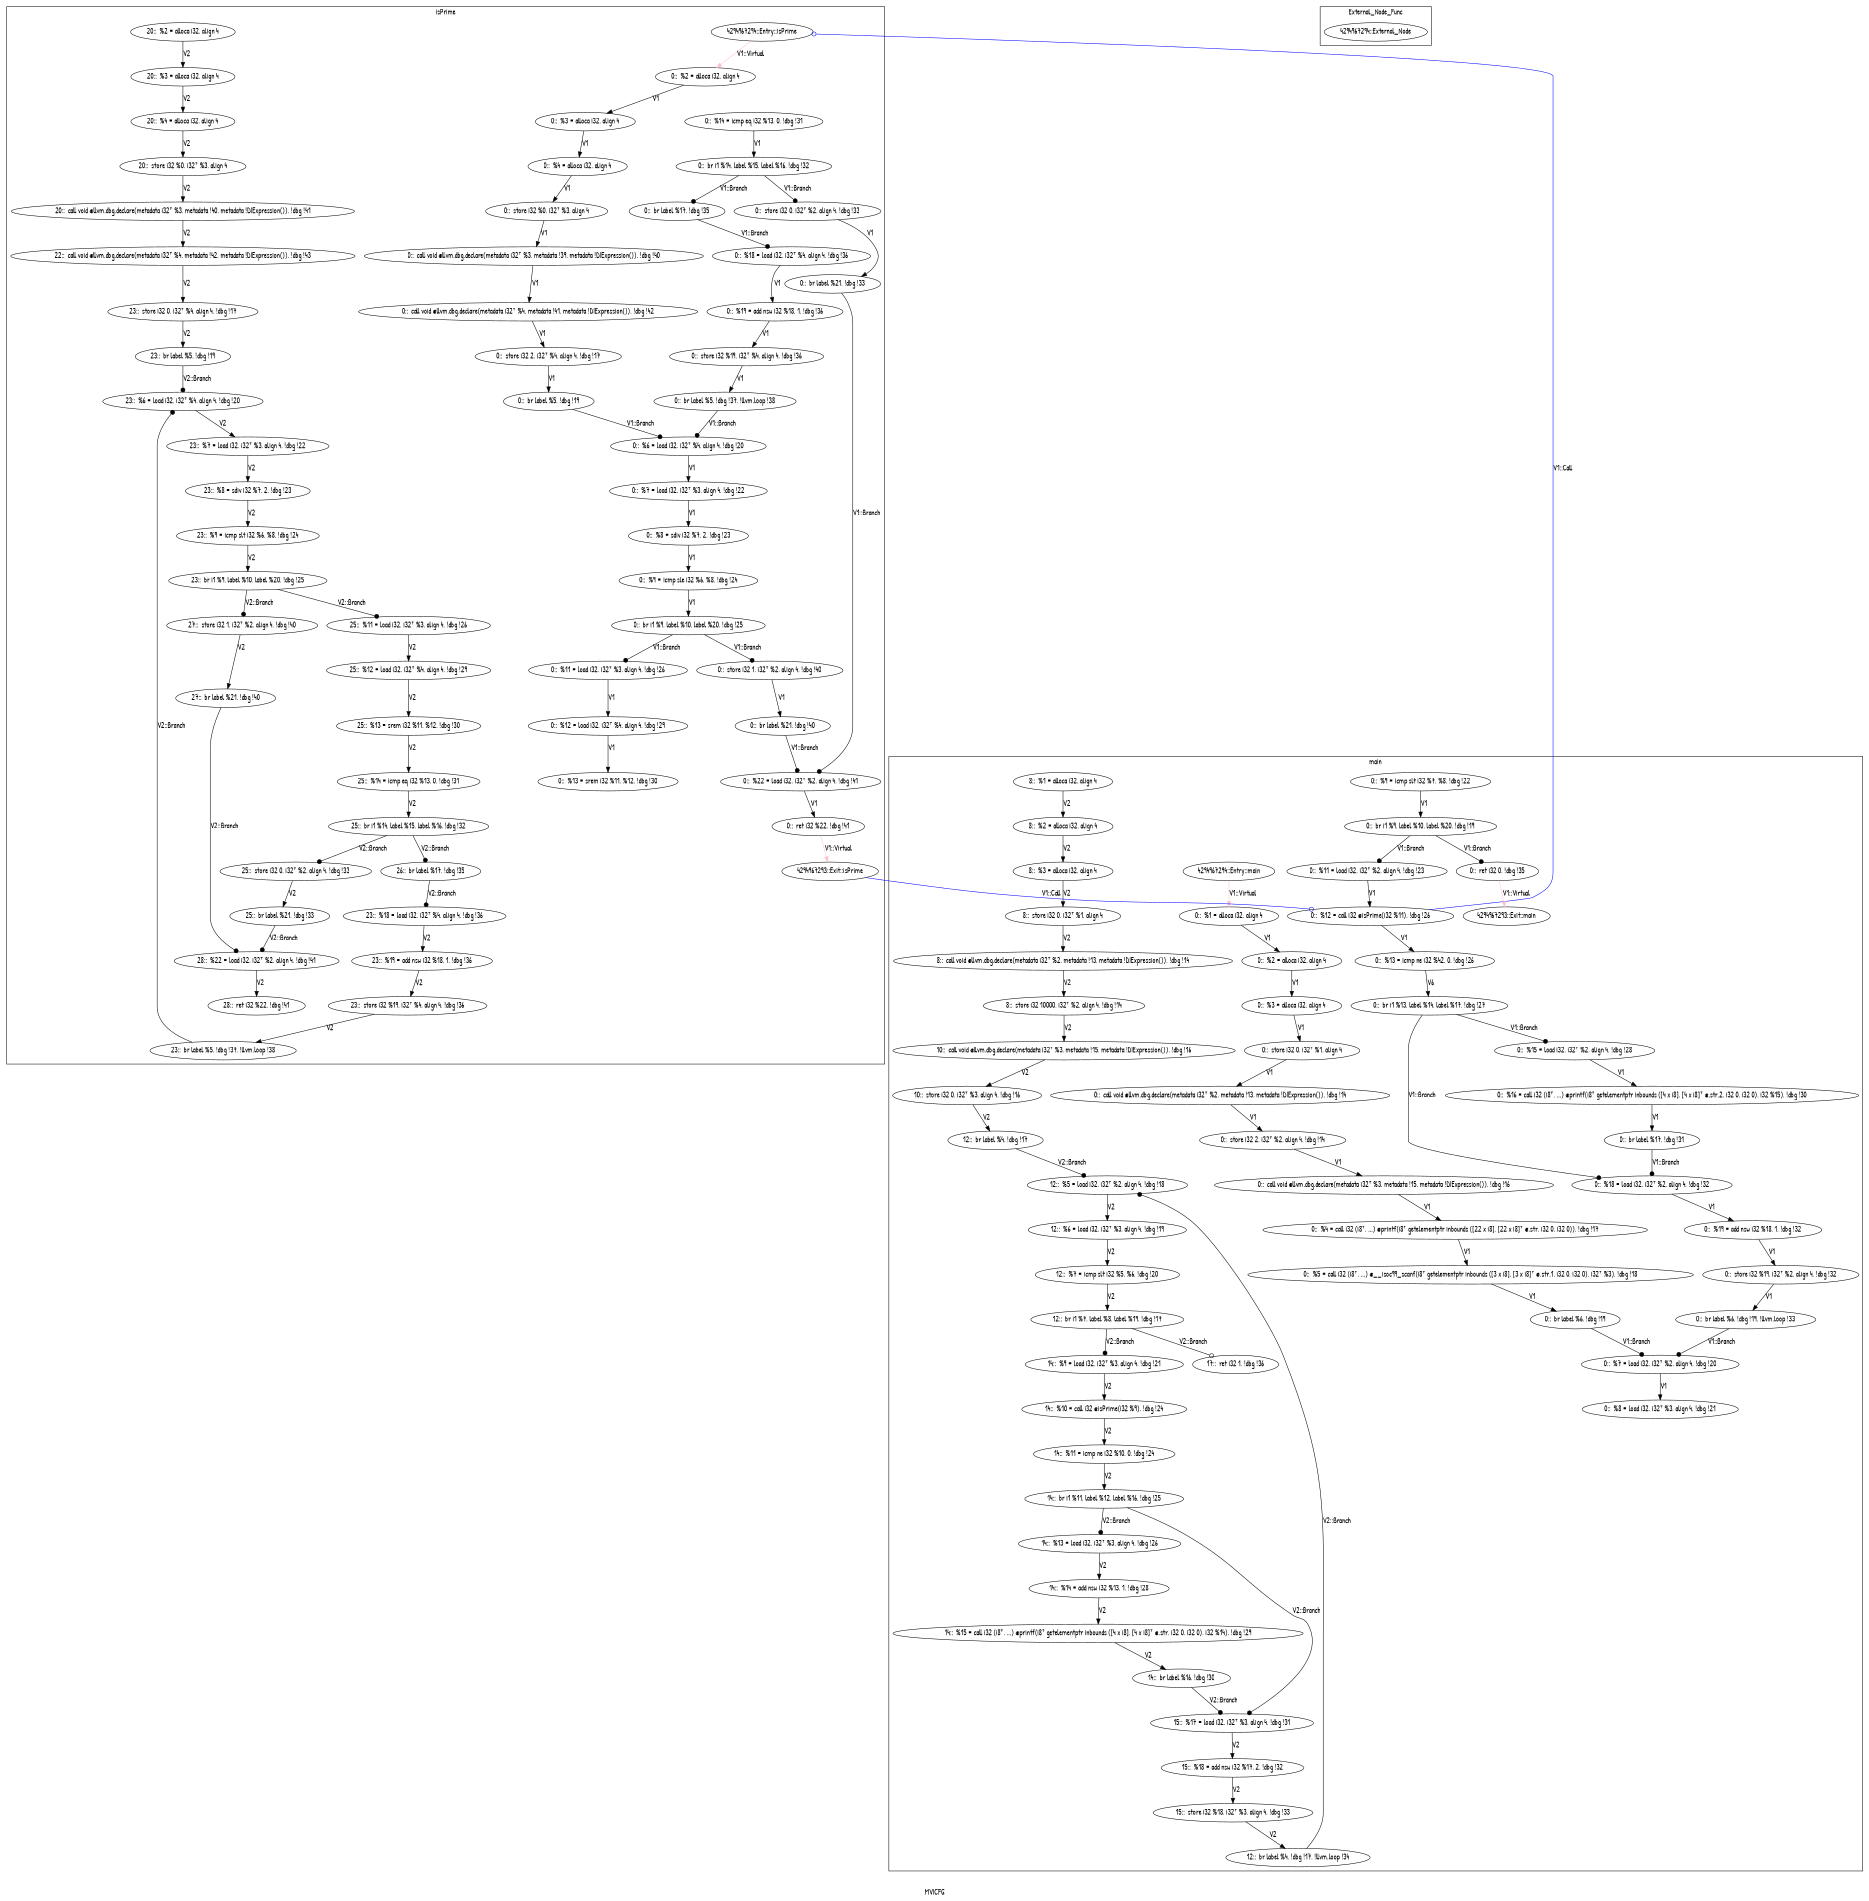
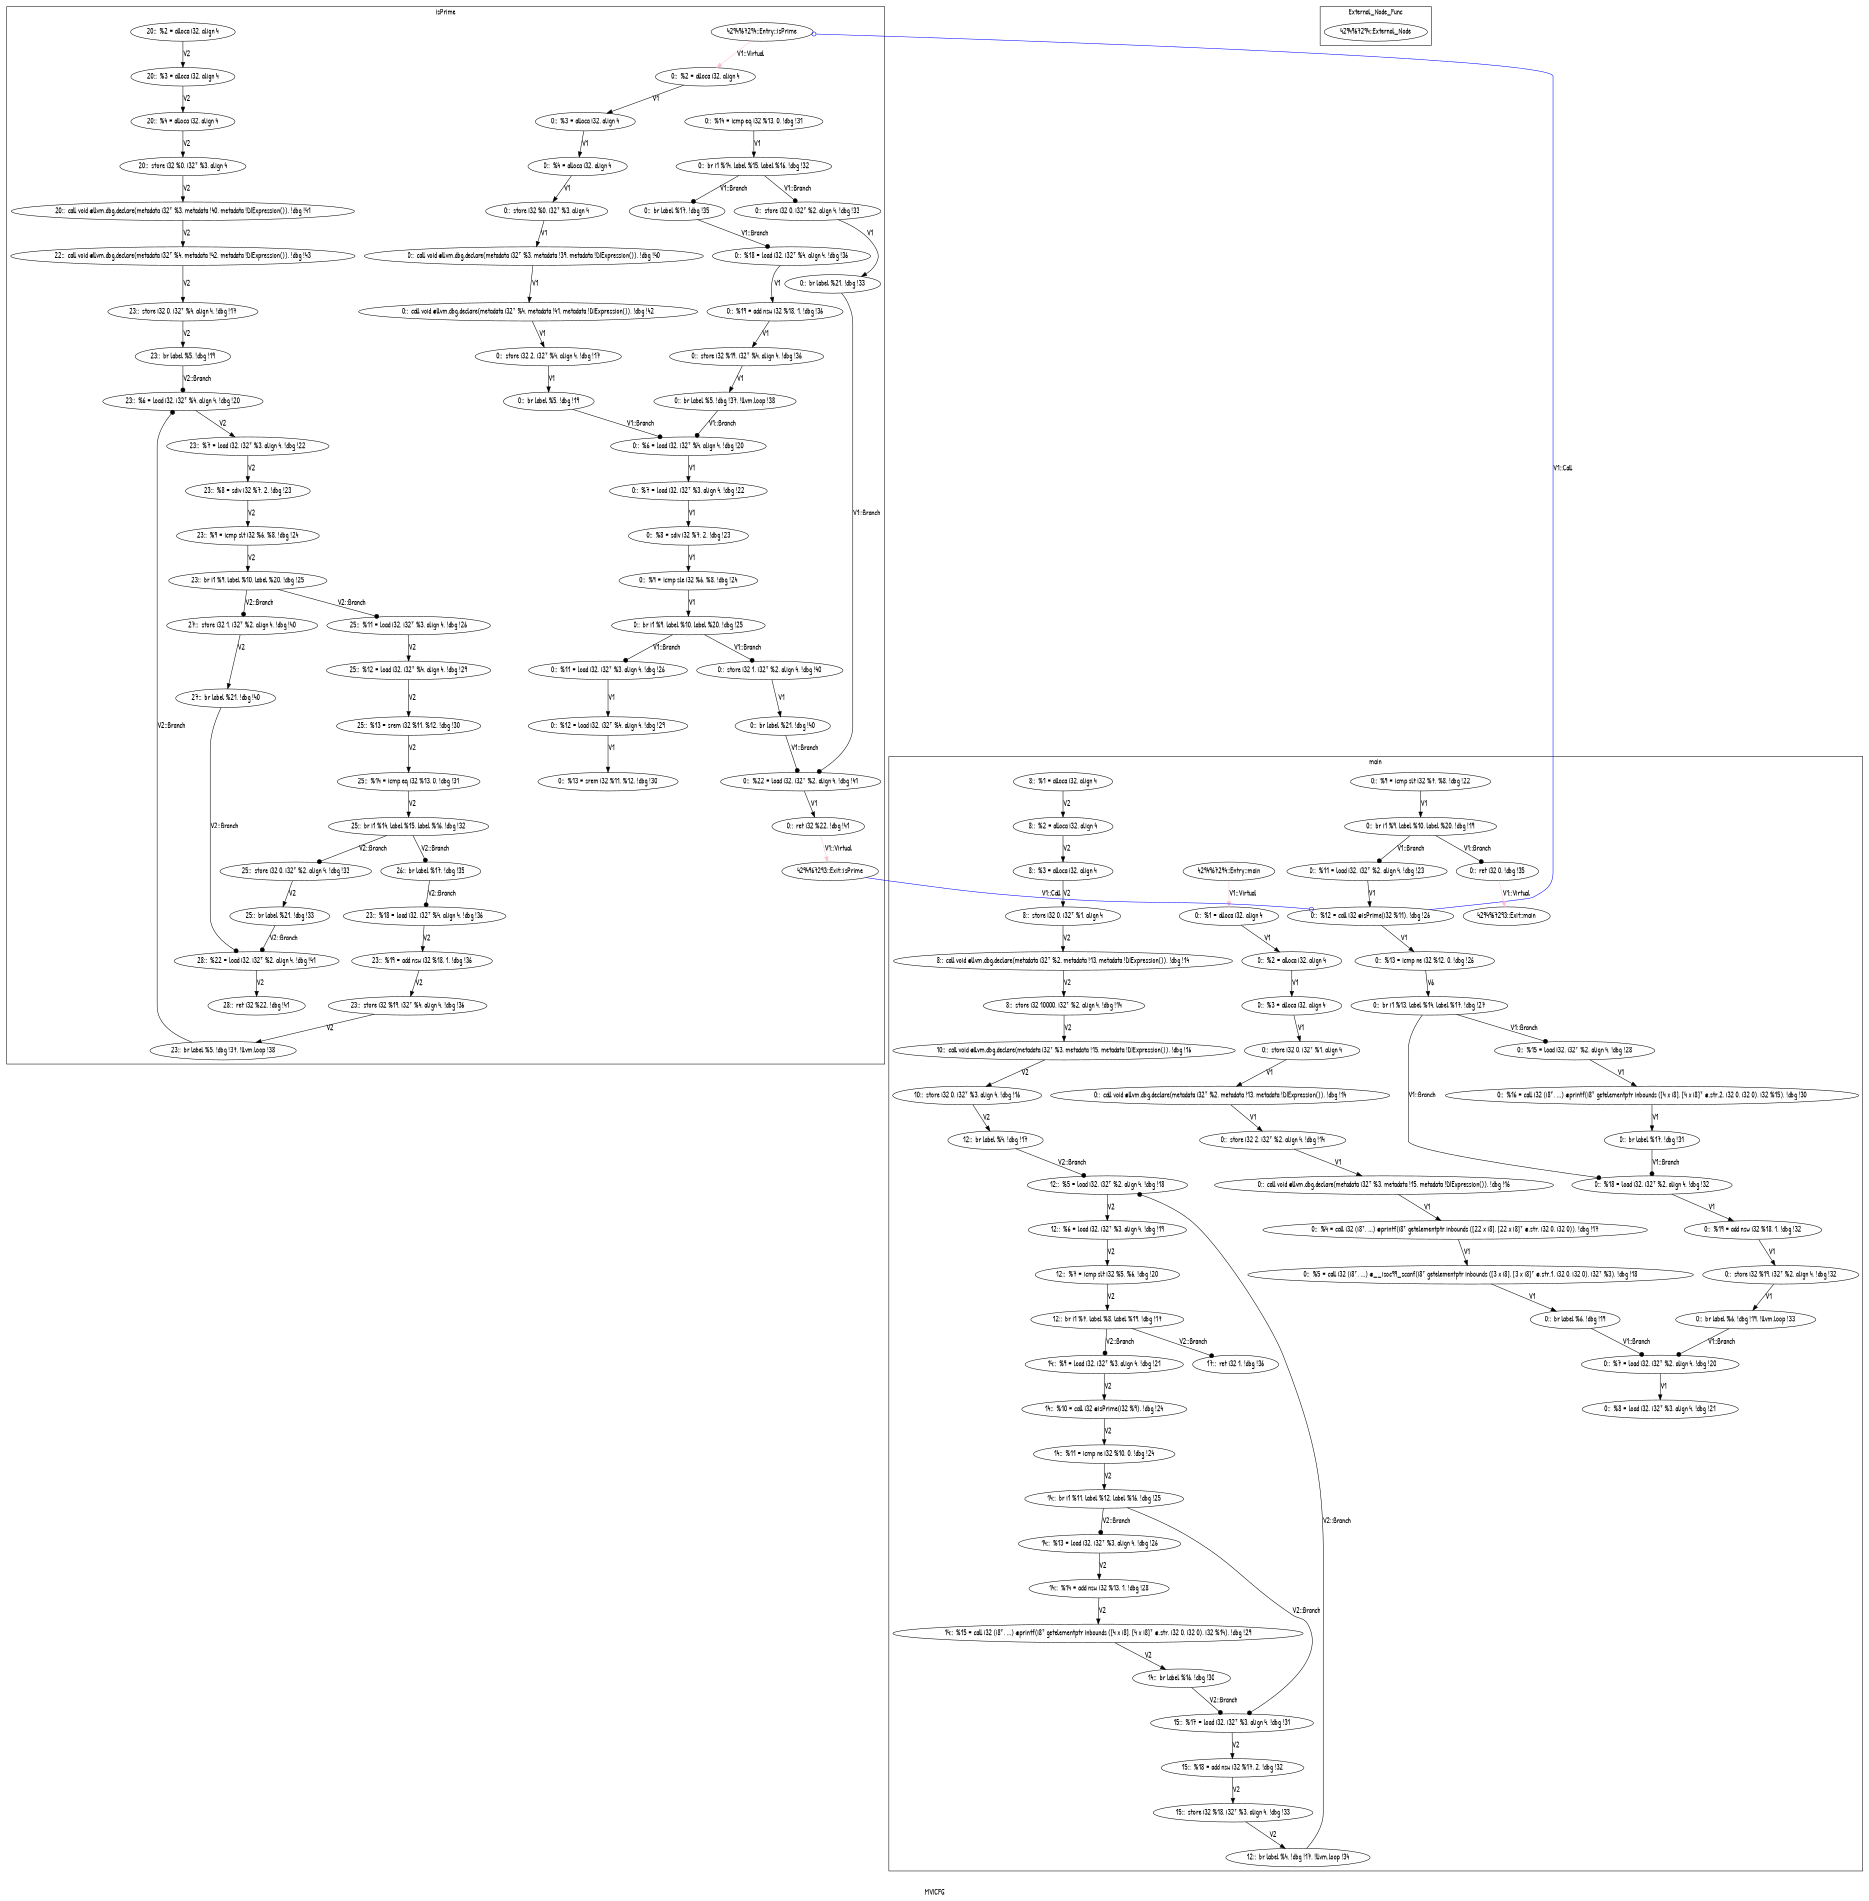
node "0::  %13 = icmp ne i32 %42, 0, !dbg !26": label "0::  %13 = icmp ne i32 %42, 0, !dbg !26" -> "0::  %13 = icmp ne i32 %12, 0, !dbg !26"
edge "12::  br i1 %7, label %8, label %19, !dbg !17" -> "17::  ret i32 1, !dbg !36": arrowhead odot -> dot
